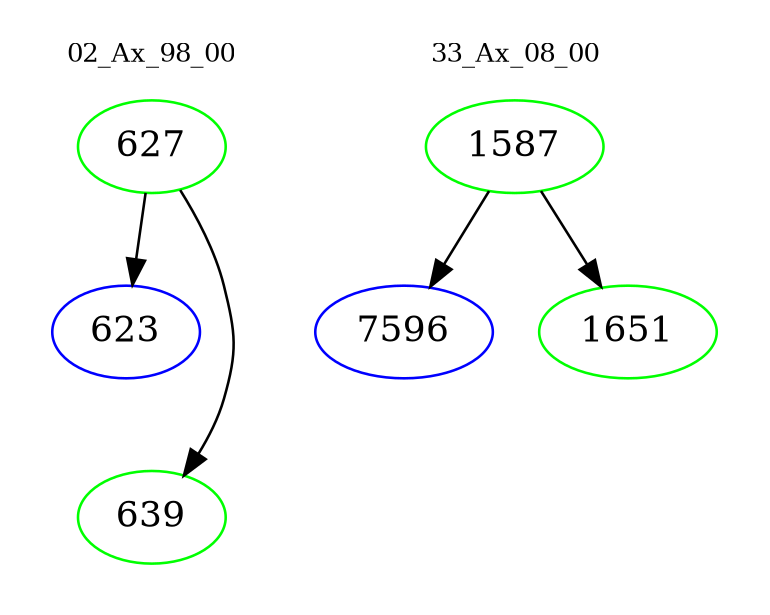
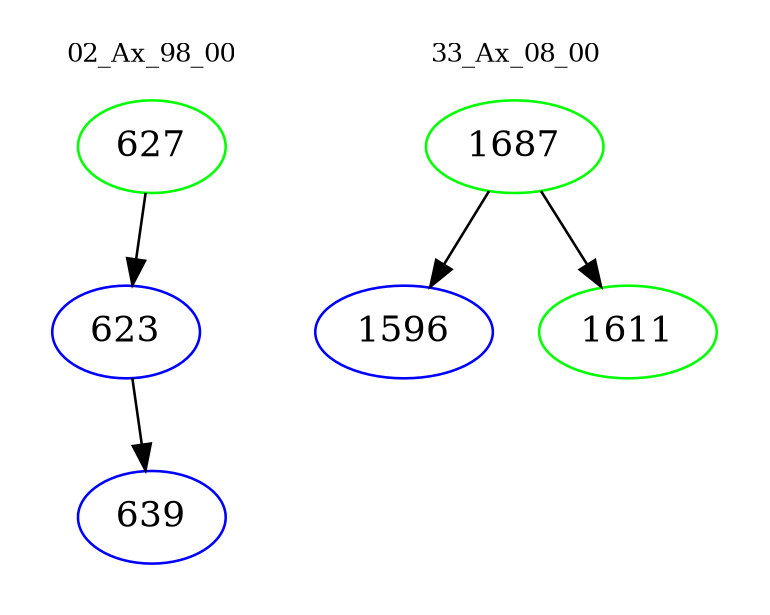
node "1587": label "1587" -> "1687"
edge "627" -> "639": now "623" -> "639"
node "7596": label "7596" -> "1596"
node "1651": label "1651" -> "1611"
node "639": color green -> blue
